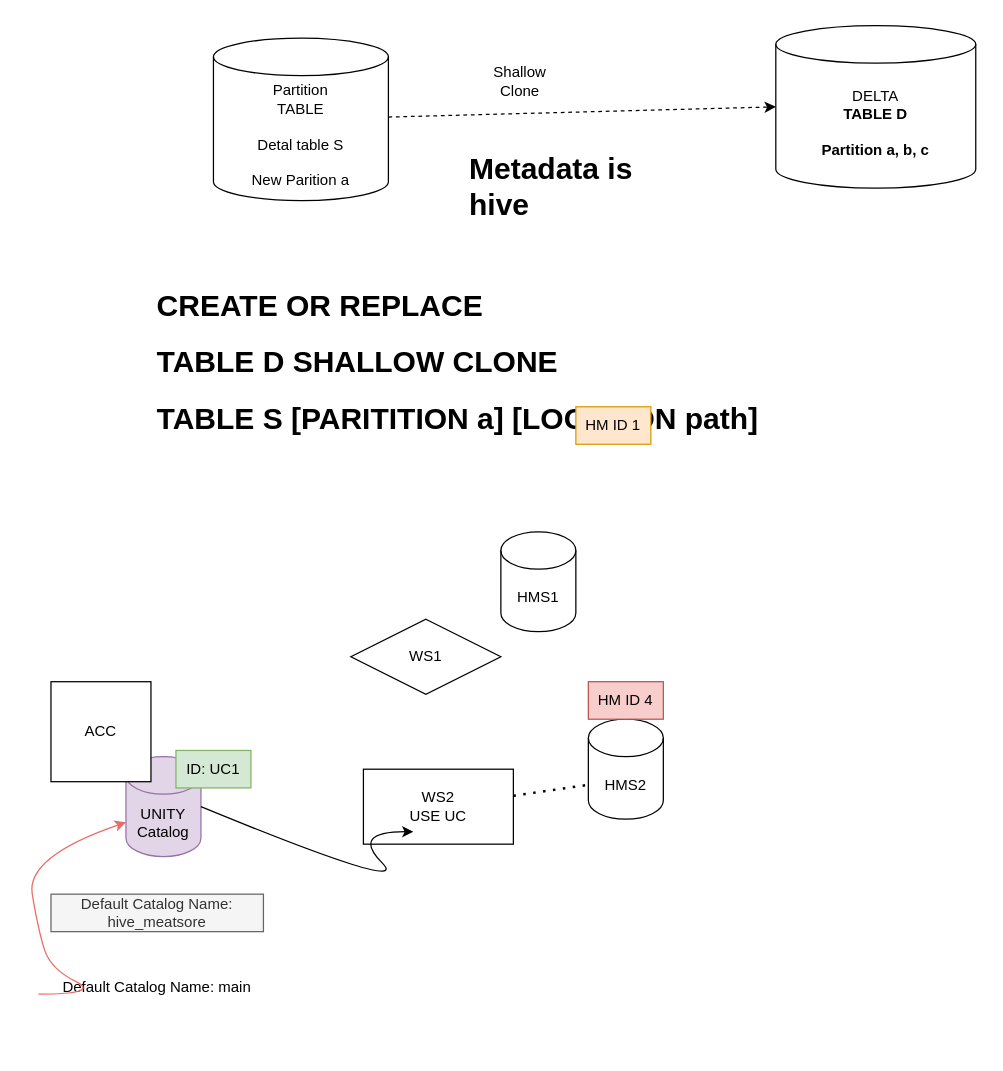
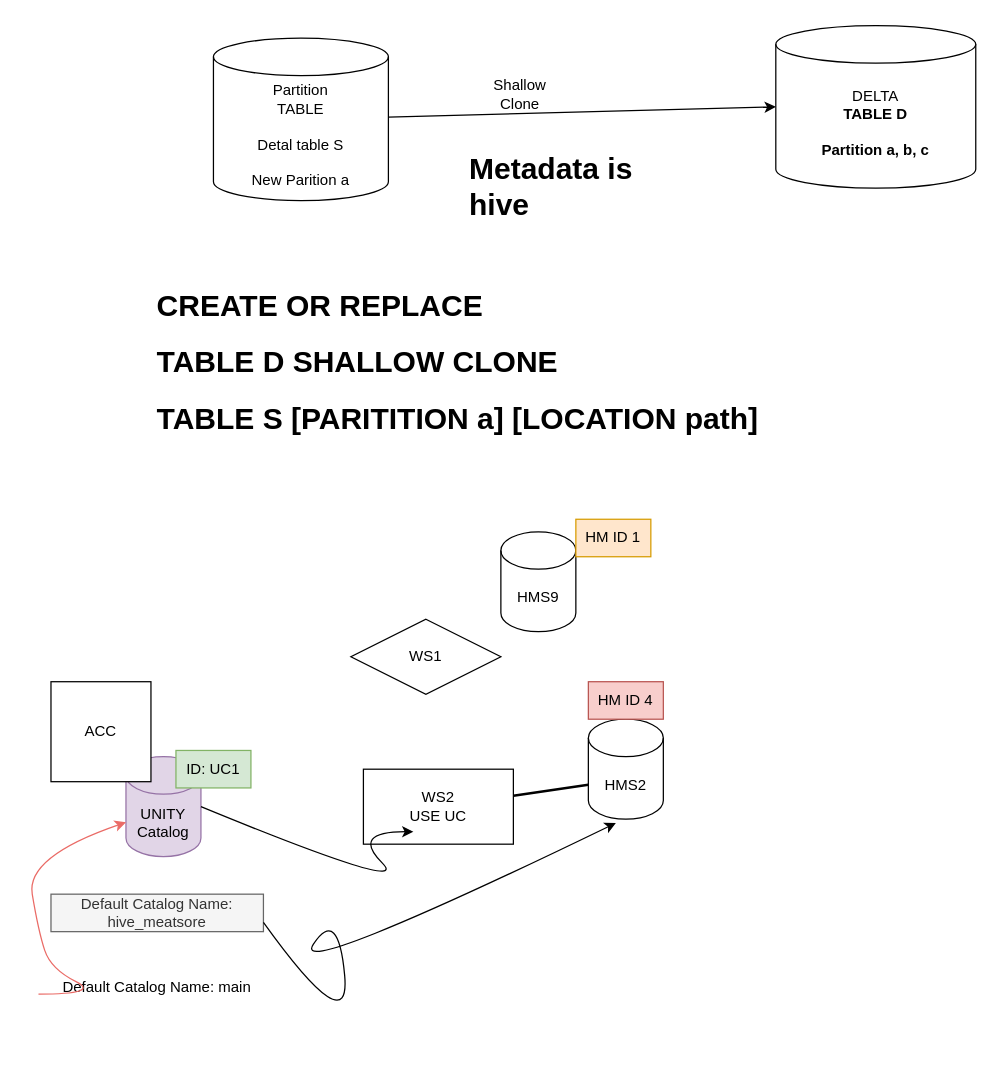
node "Shallow Clone": moved (519, 82) -> (519, 94)
edge "Partition TABLE Detal table S New Parition a" -> "DELTA TABLE D Partition a, b, c": style dashed -> solid
node "HM ID 1": moved (613, 426) -> (613, 538)
node "HMS1": label "HMS1" -> "HMS9"
edge "HMS2" -- "WS2 USE UC": style dashed -> solid
edge "Default Catalog Name: hive_meatsore" -> "HMS2": added
